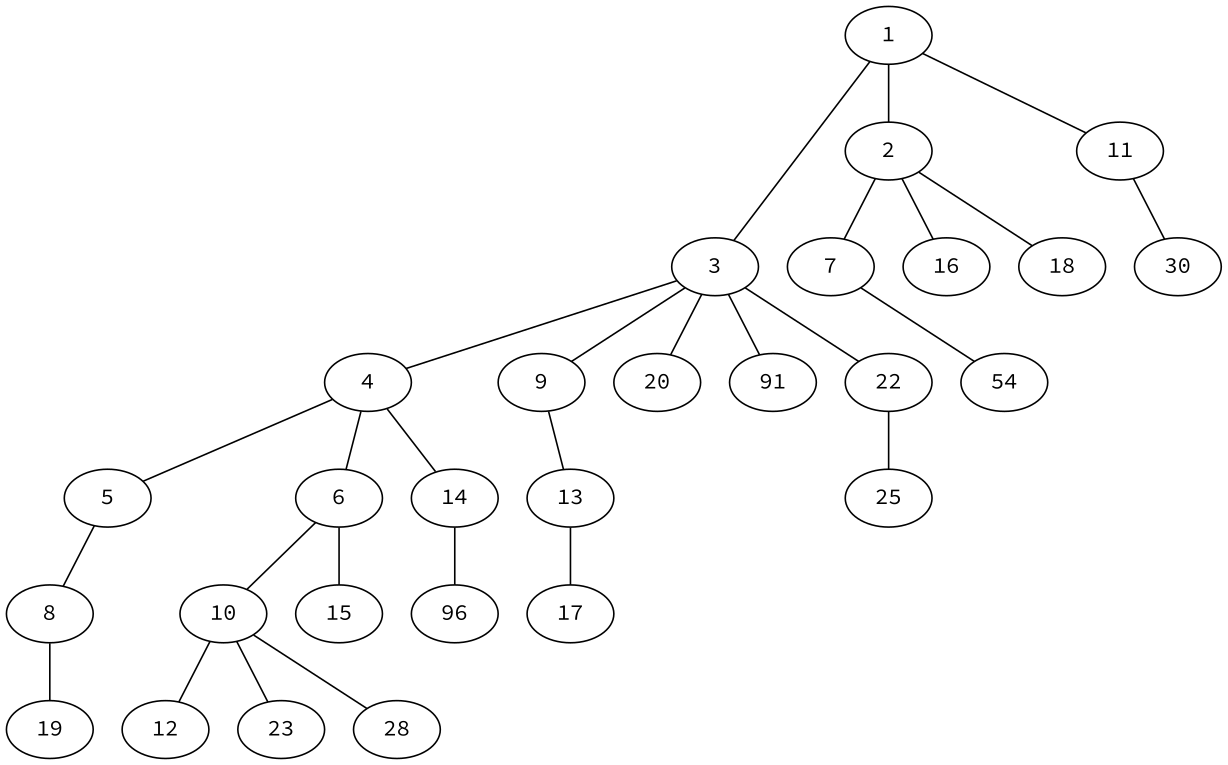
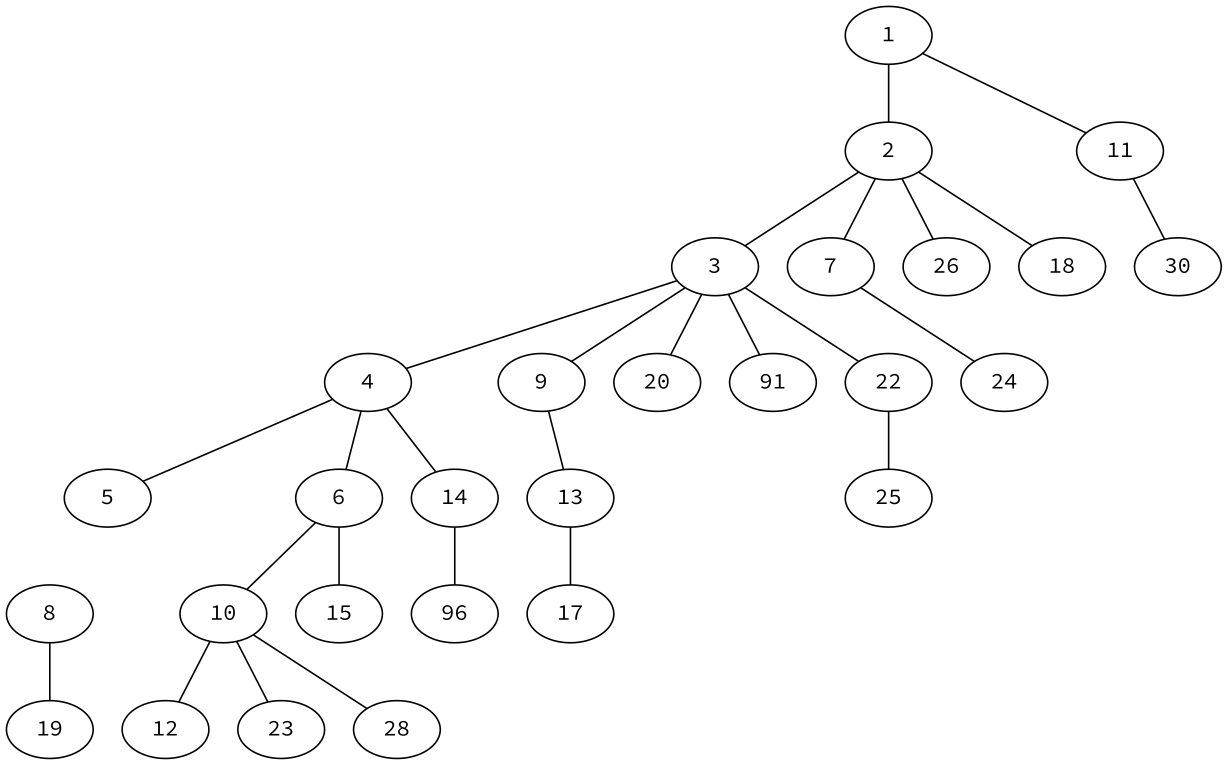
edge "1" -- "3": now "2" -- "3"
node "16": label "16" -> "26"
node "54": label "54" -> "24"
edge "5" -- "8": removed
